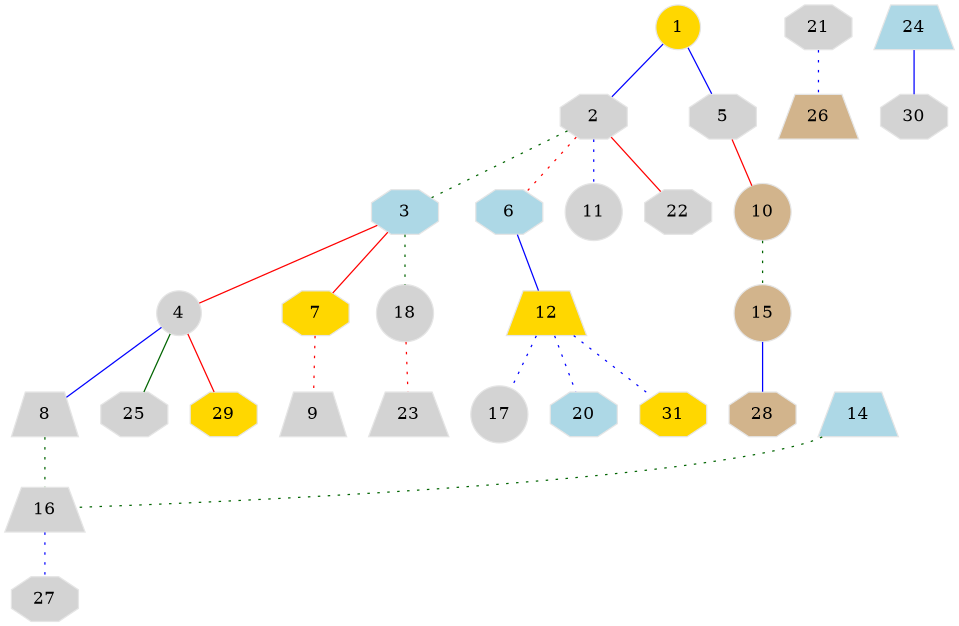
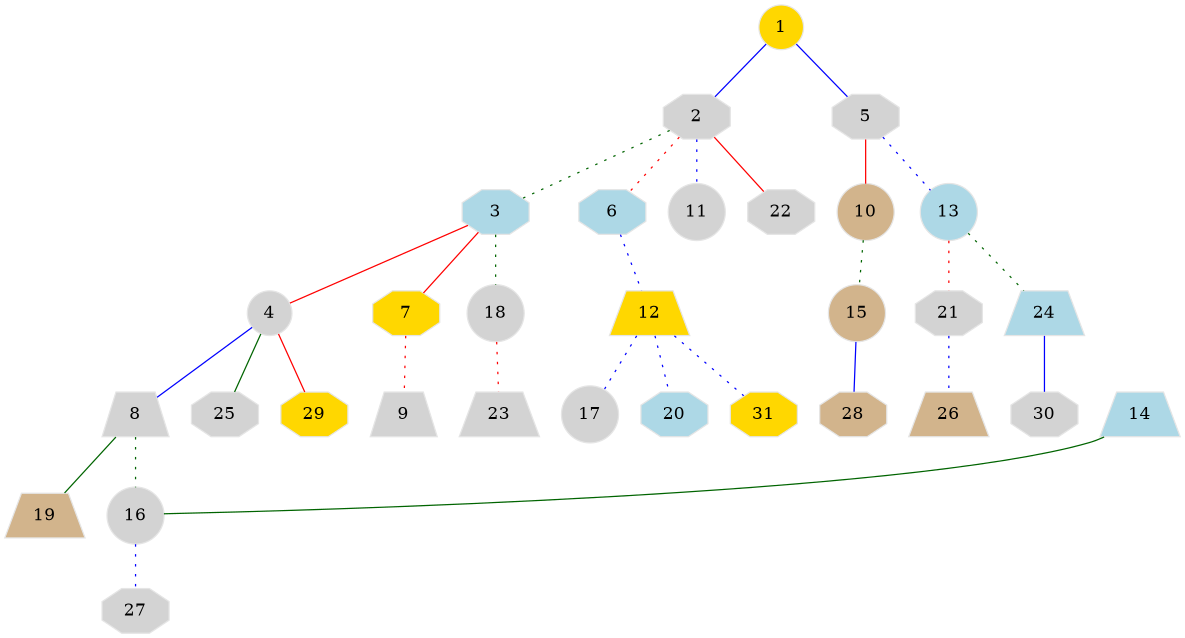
node "13": added
edge "6" -- "12": style solid -> dotted
edge "14" -- "16": style dotted -> solid
node "16": shape trapezium -> circle
node "19": added
